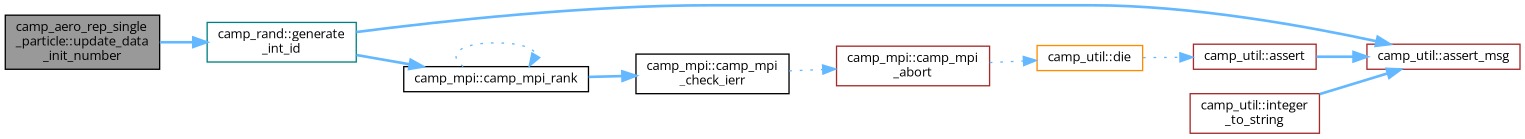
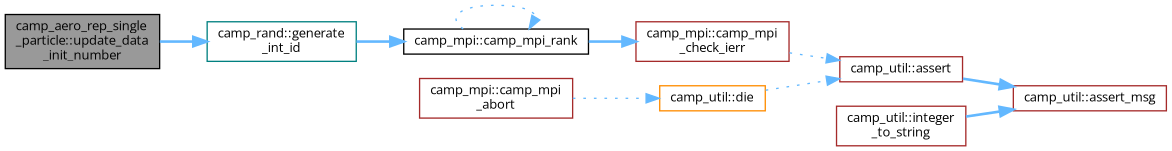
edge "camp_rand::generate _int_id" -> "camp_util::assert_msg": removed
edge "camp_mpi::camp_mpi _check_ierr" -> "camp_mpi::camp_mpi _abort": now "camp_mpi::camp_mpi _check_ierr" -> "camp_util::assert"
node "camp_mpi::camp_mpi _check_ierr": color black -> brown
